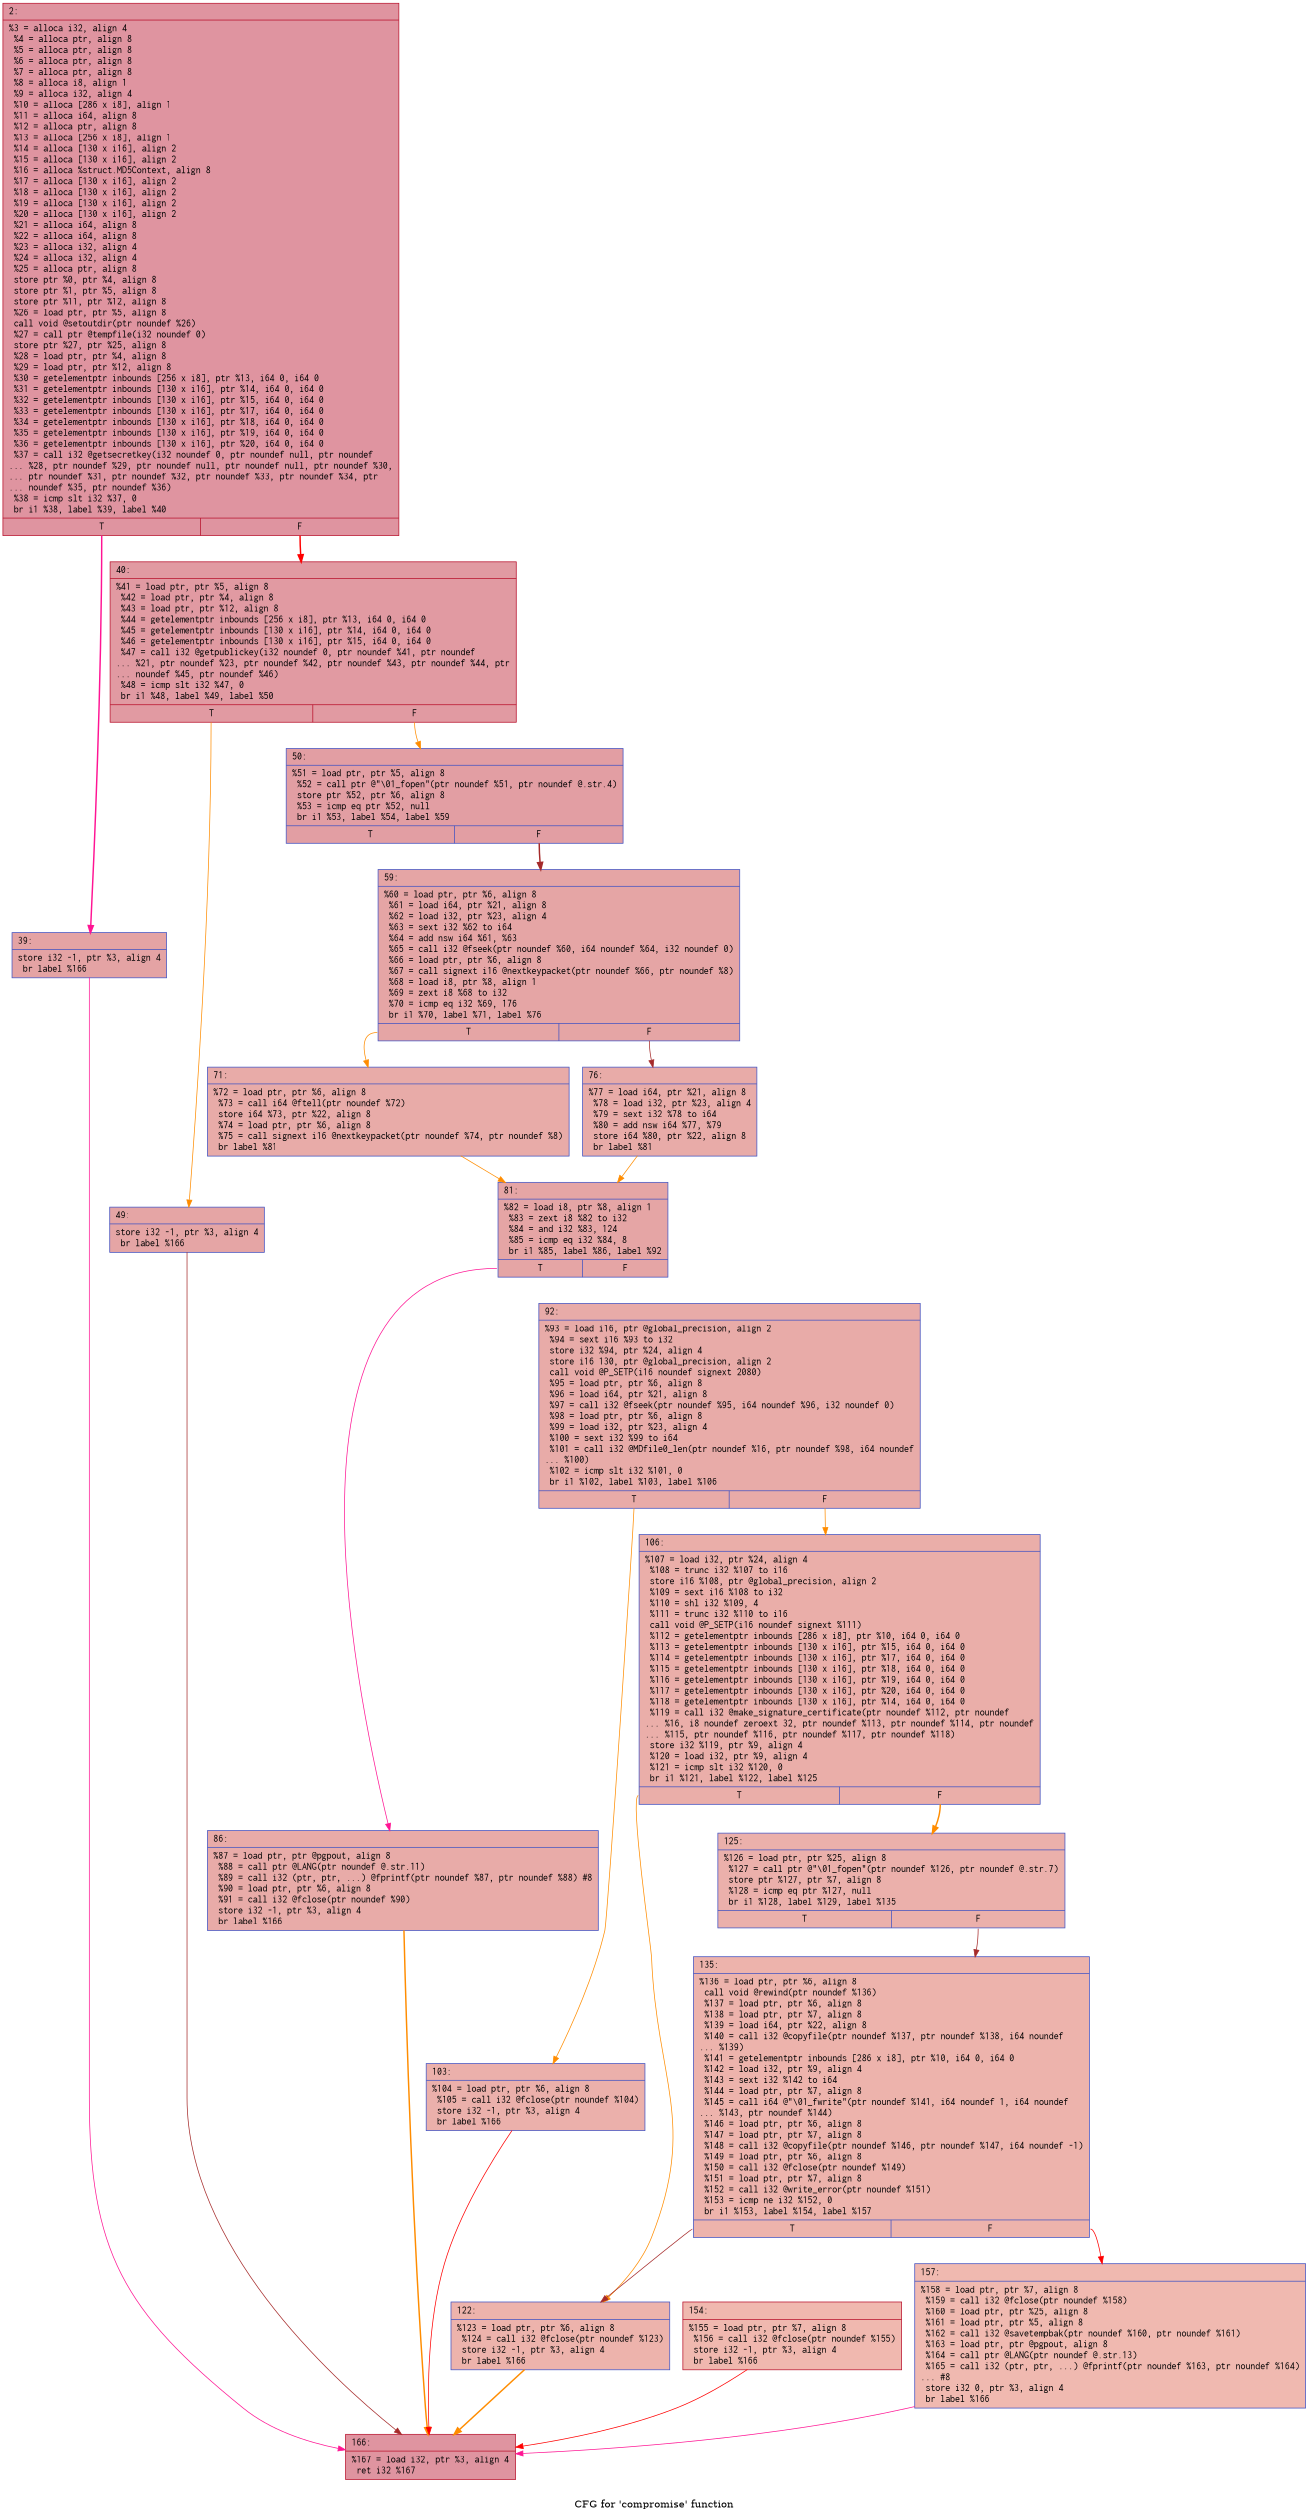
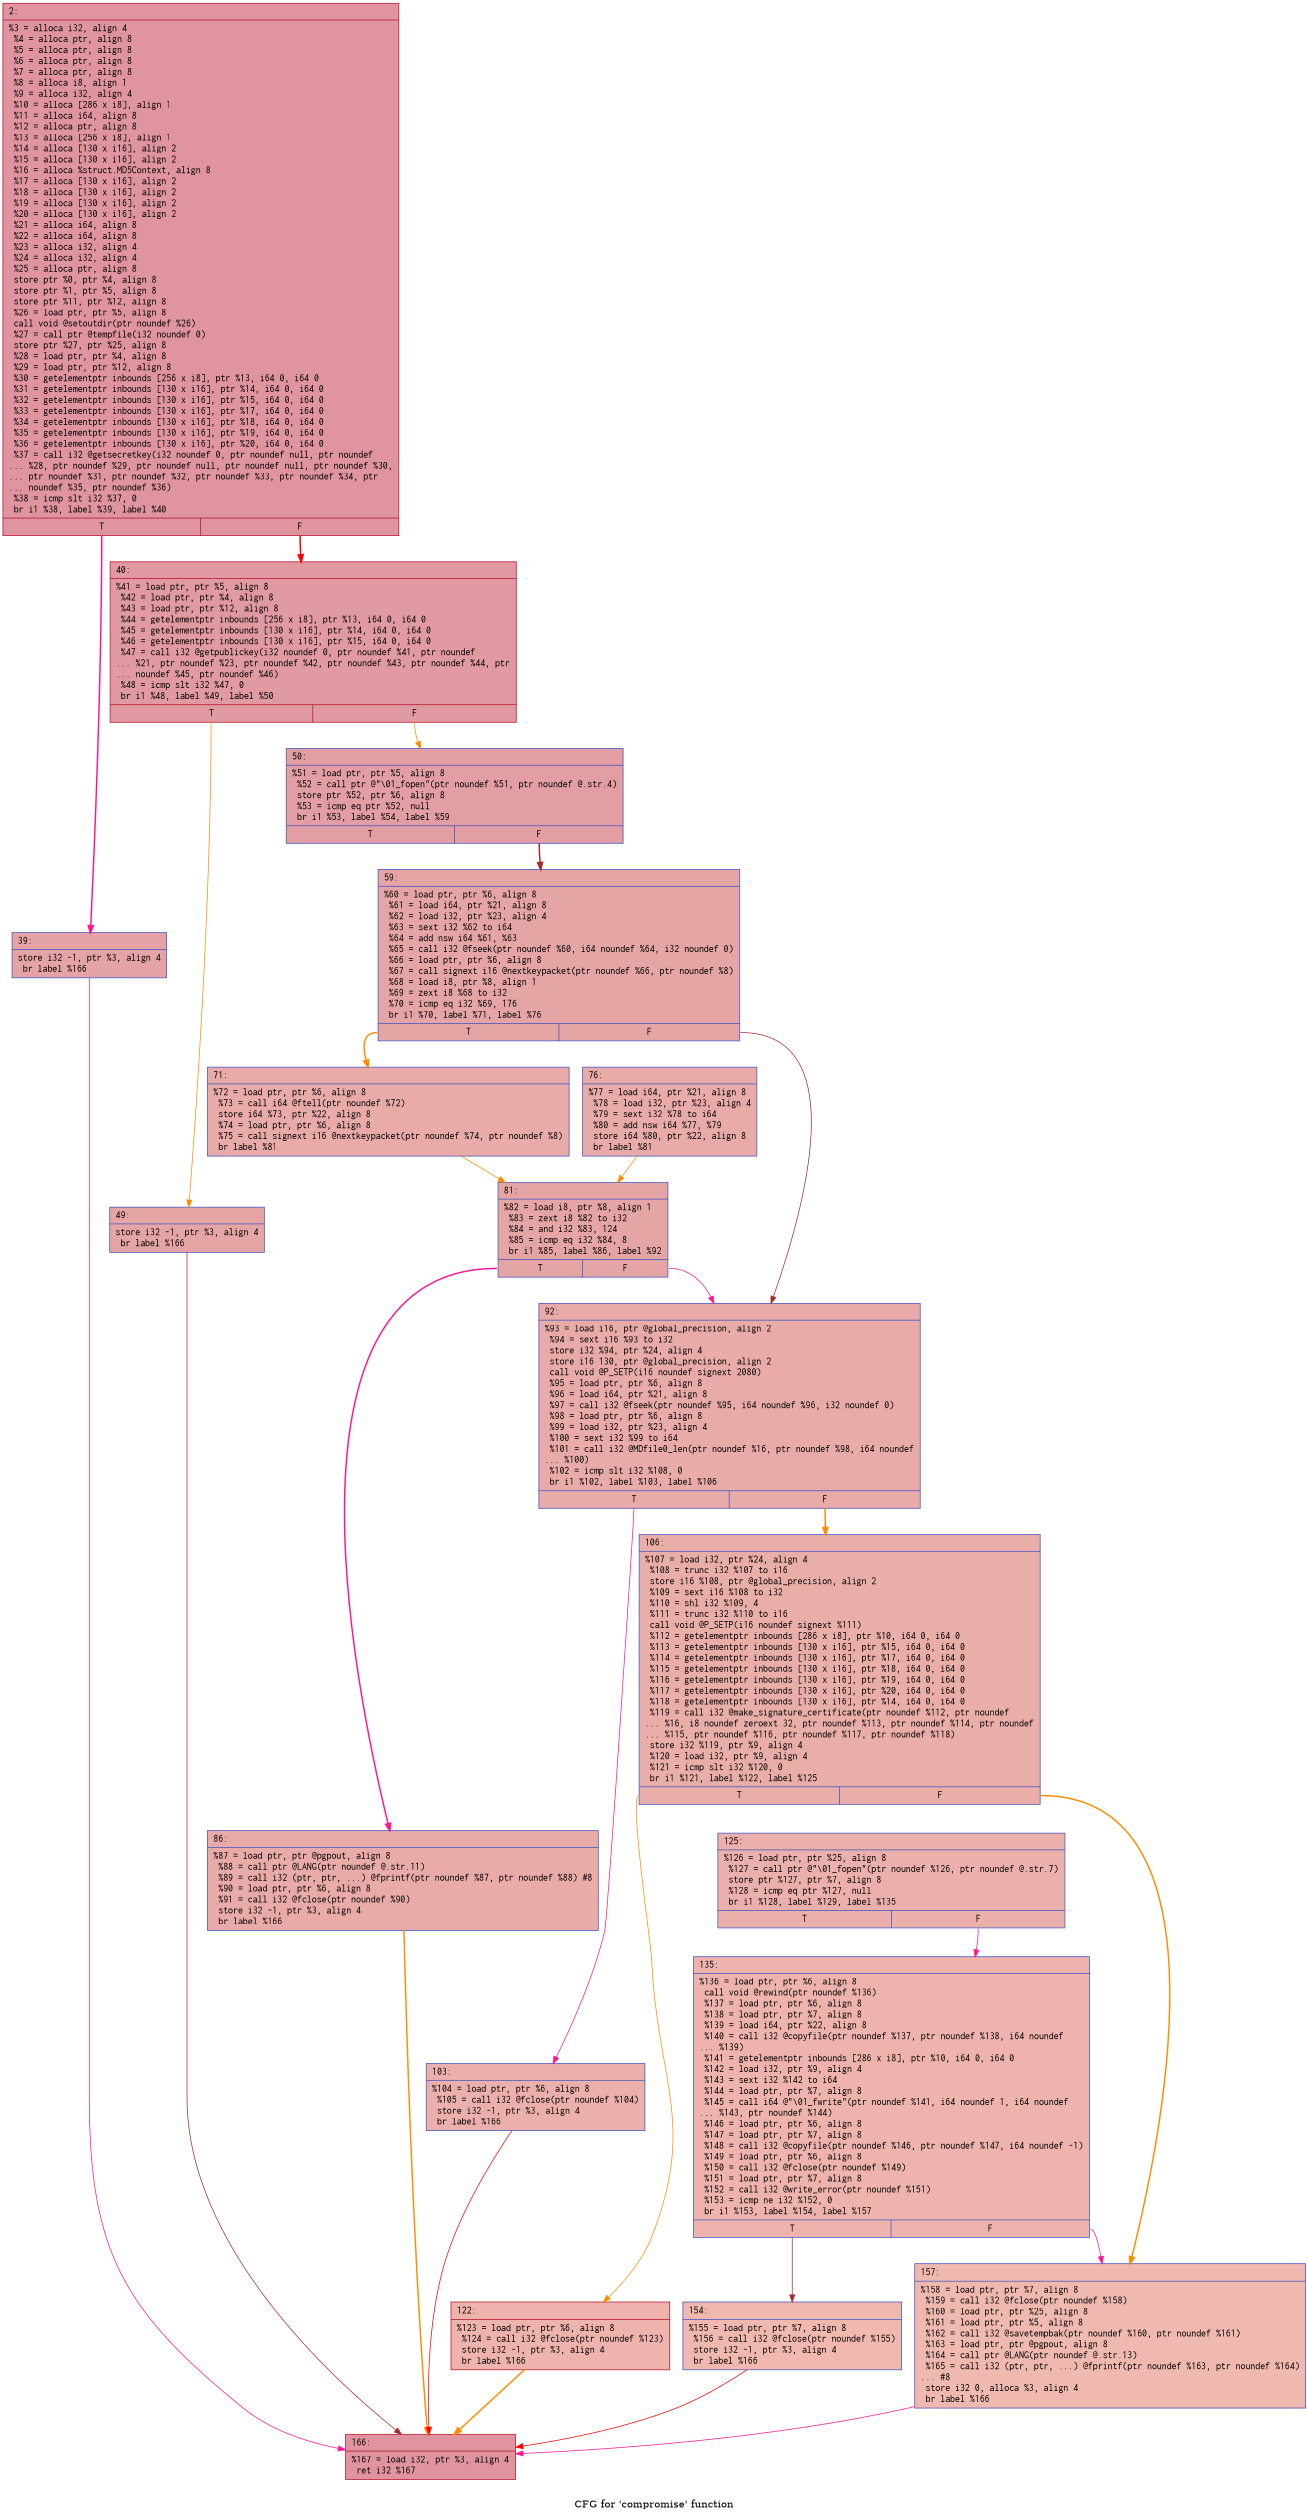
edge "59:" -> "71:": style solid -> bold
edge "59:" -> "76:": now "59:" -> "92:"
edge "81:" -> "92:": added
node "92:": text "%102 = icmp slt i32 %101, 0" -> "%102 = icmp slt i32 %108, 0"
edge "81:" -> "86:": style solid -> bold
edge "92:" -> "106:": style solid -> bold
edge "92:" -> "103:": color darkorange -> deeppink
edge "106:" -> "125:": now "106:" -> "157:"
edge "125:" -> "135:": color brown -> deeppink
edge "135:" -> "157:": color red -> deeppink
edge "135:" -> "122:": now "135:" -> "154:"
node "122:": color #3d50c3ff -> #b70d28ff
node "154:": color #b70d28ff -> #3d50c3ff
node "157:": text "store i32 0, ptr %3, align 4" -> "store i32 0, alloca %3, align 4"
